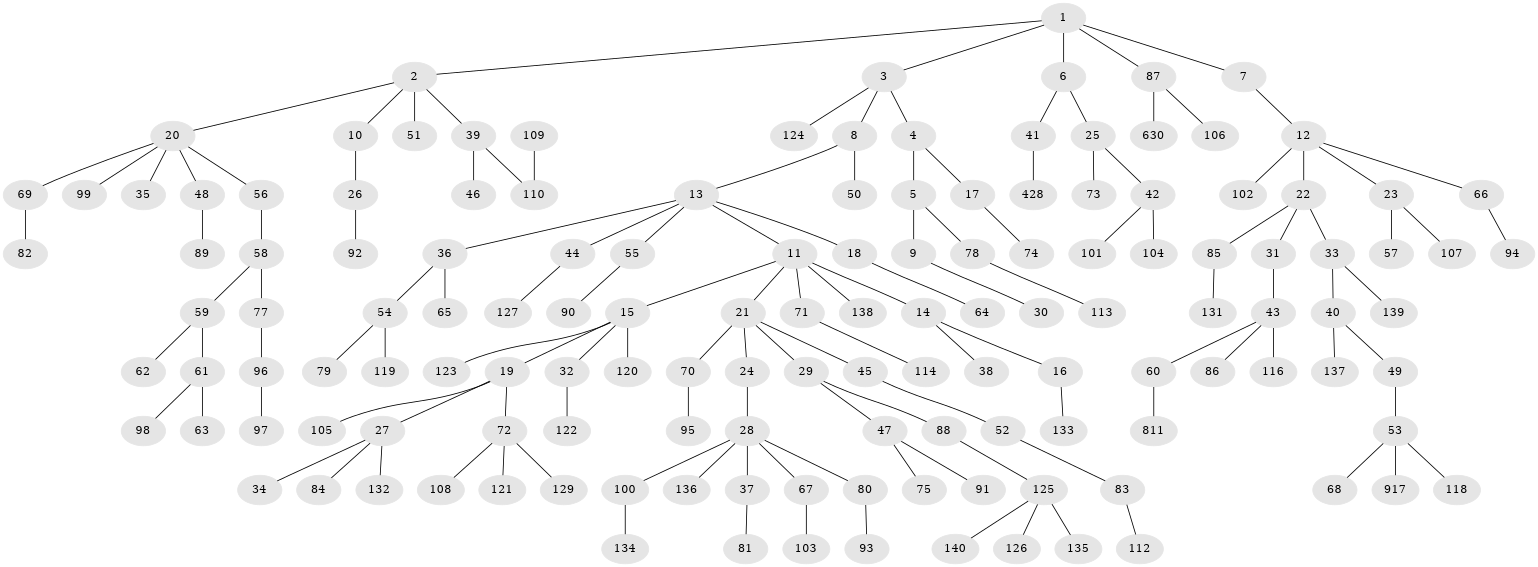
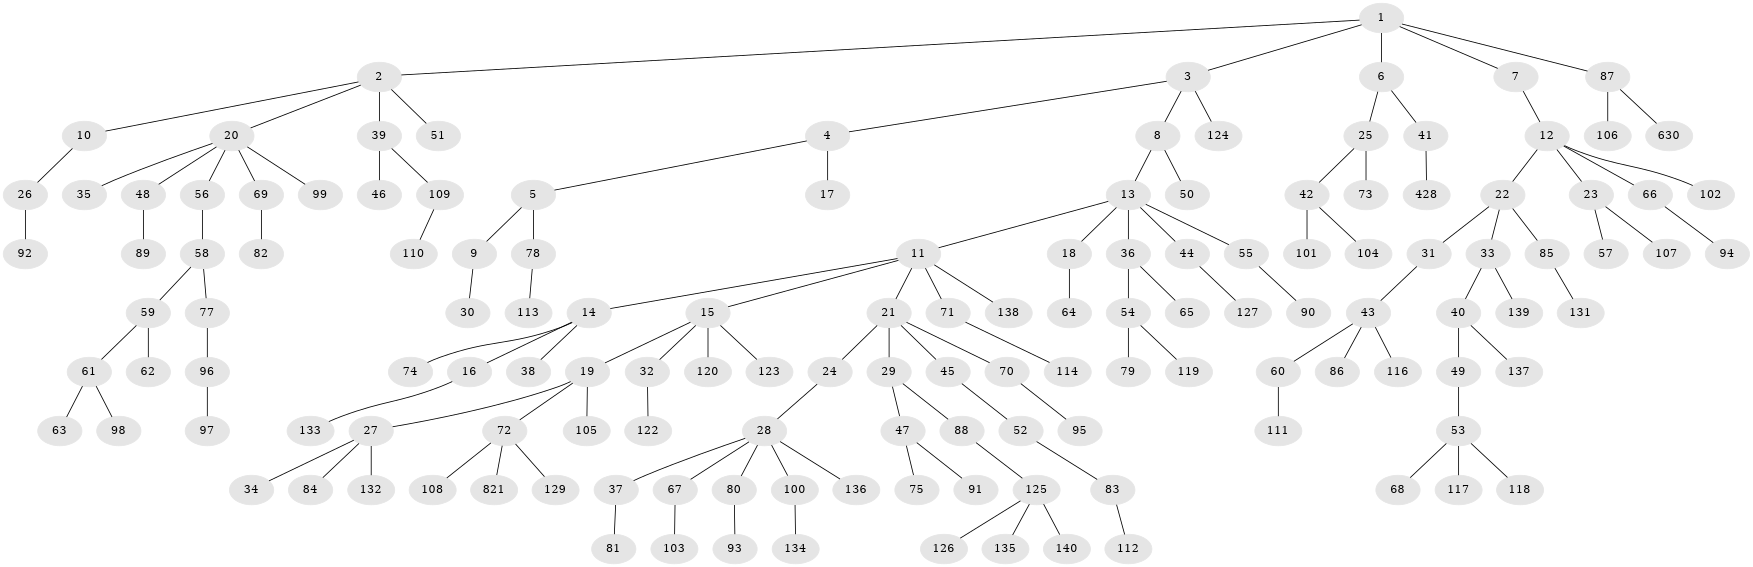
edge "39" -- "110": now "39" -- "109"
edge "17" -- "74": now "14" -- "74"
node "811": label "811" -> "111"
node "121": label "121" -> "821"
node "917": label "917" -> "117"
